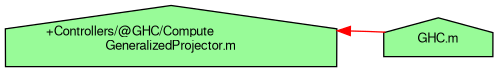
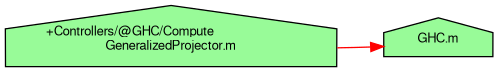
edge "GHC.m" -> "+Controllers/@GHC/Compute GeneralizedProjector.m": reversed
